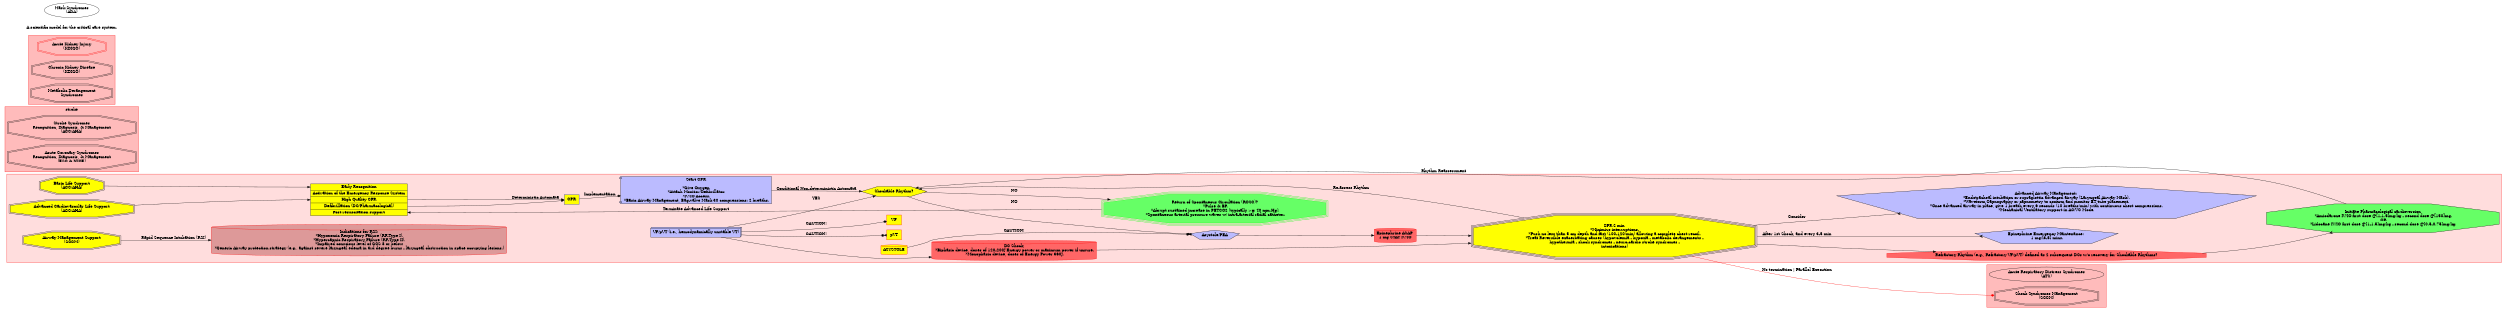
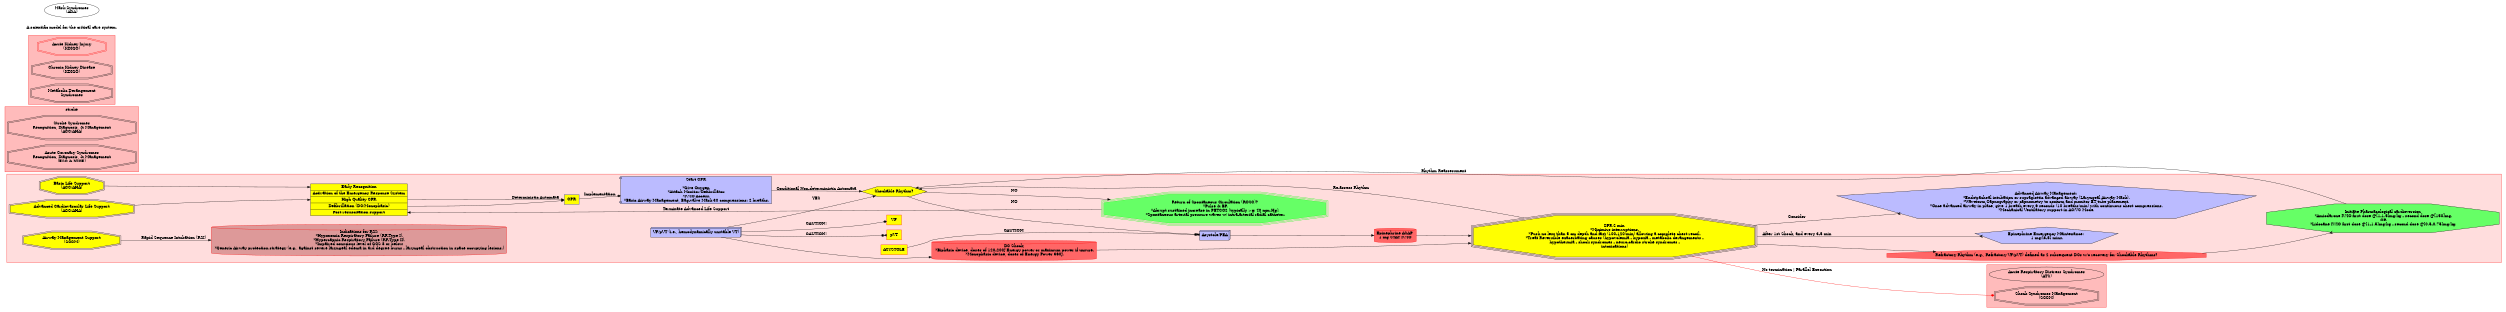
node "Early Recognition": text "Defibrillation (DC/Pharmacological)" -> "Defibrillation (DC/Monophasic)"
node "Asystole/PEA": shape pentagon -> box3d
node "ASYSTOLE": shape cylinder -> box
